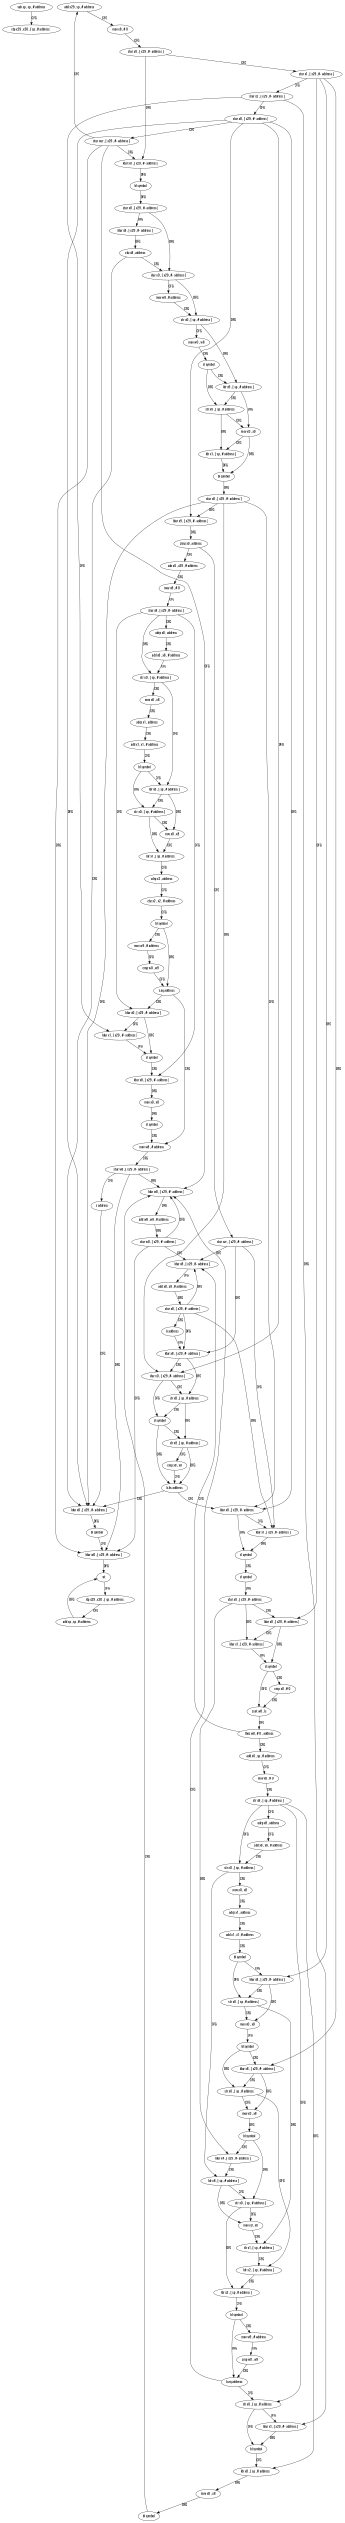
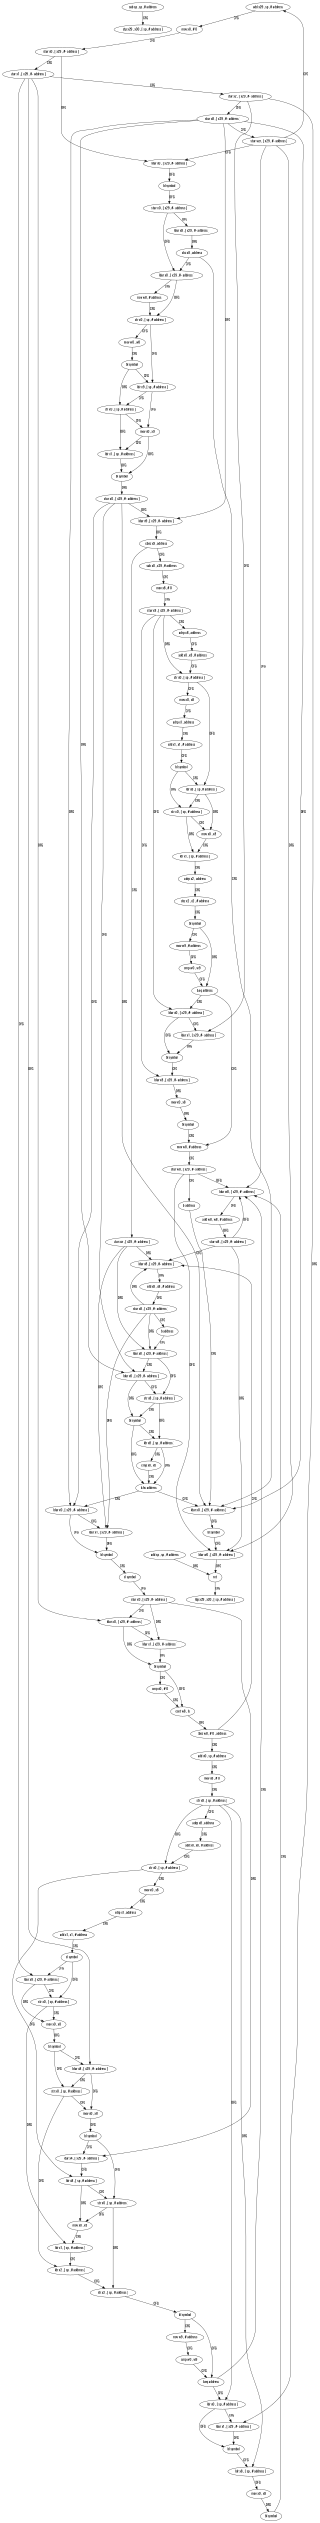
edge "ldp x29 , x30 , [ sp , # address ]" -> "add sp , sp , # address": removed, label "CFG"
